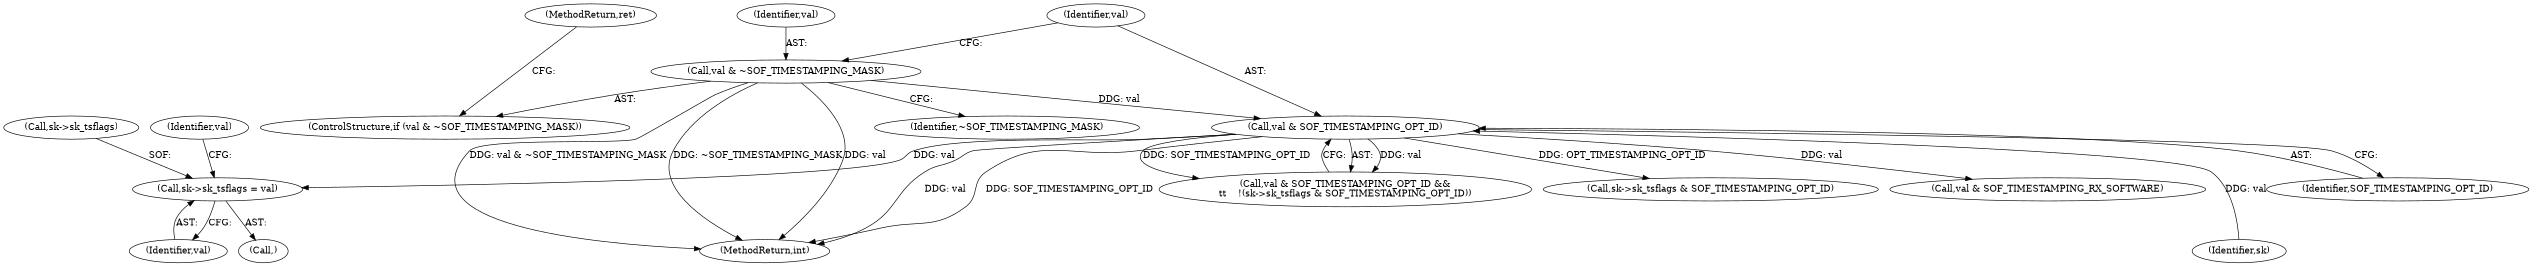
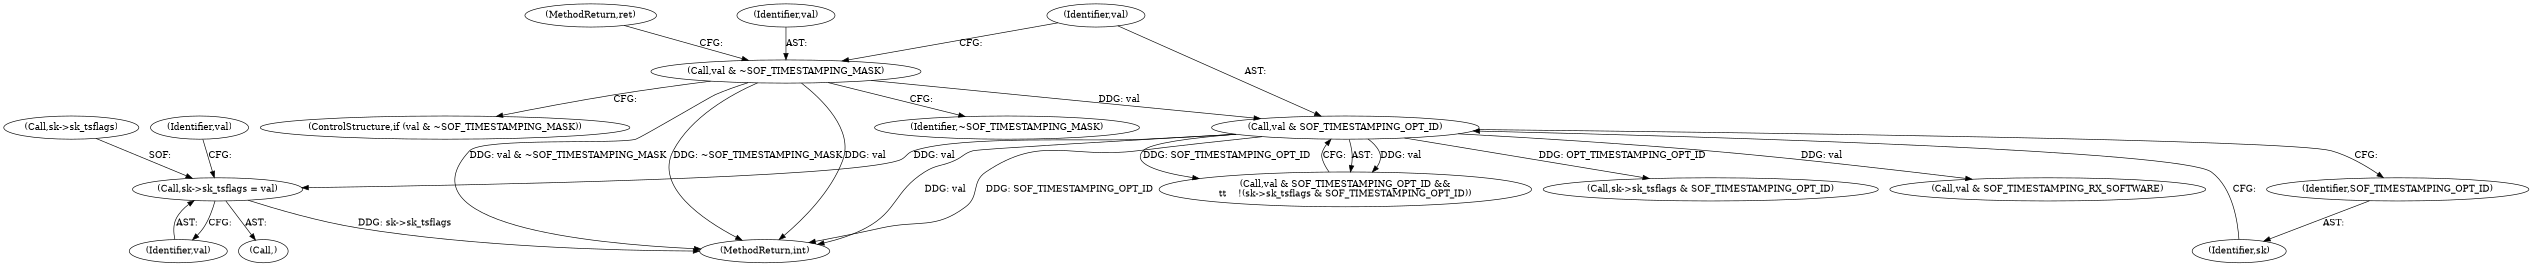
edge "(MethodReturn,ret)" -> "(ControlStructure,if (val & ~SOF_TIMESTAMPING_MASK))": now "(MethodReturn,ret)" -> "(Call,val & ~SOF_TIMESTAMPING_MASK)"
edge "(Call,val & ~SOF_TIMESTAMPING_MASK)" -> "(ControlStructure,if (val & ~SOF_TIMESTAMPING_MASK))": label "AST: " -> "CFG: "
edge "(Identifier,SOF_TIMESTAMPING_OPT_ID)" -> "(Call,val & SOF_TIMESTAMPING_OPT_ID)": now "(Identifier,SOF_TIMESTAMPING_OPT_ID)" -> "(Identifier,sk)"
edge "(Identifier,sk)" -> "(Call,val & SOF_TIMESTAMPING_OPT_ID)": label "DDG: val" -> "CFG: "
edge "(Call,sk->sk_tsflags = val)" -> "(MethodReturn,int)": added, label "DDG: sk->sk_tsflags"
